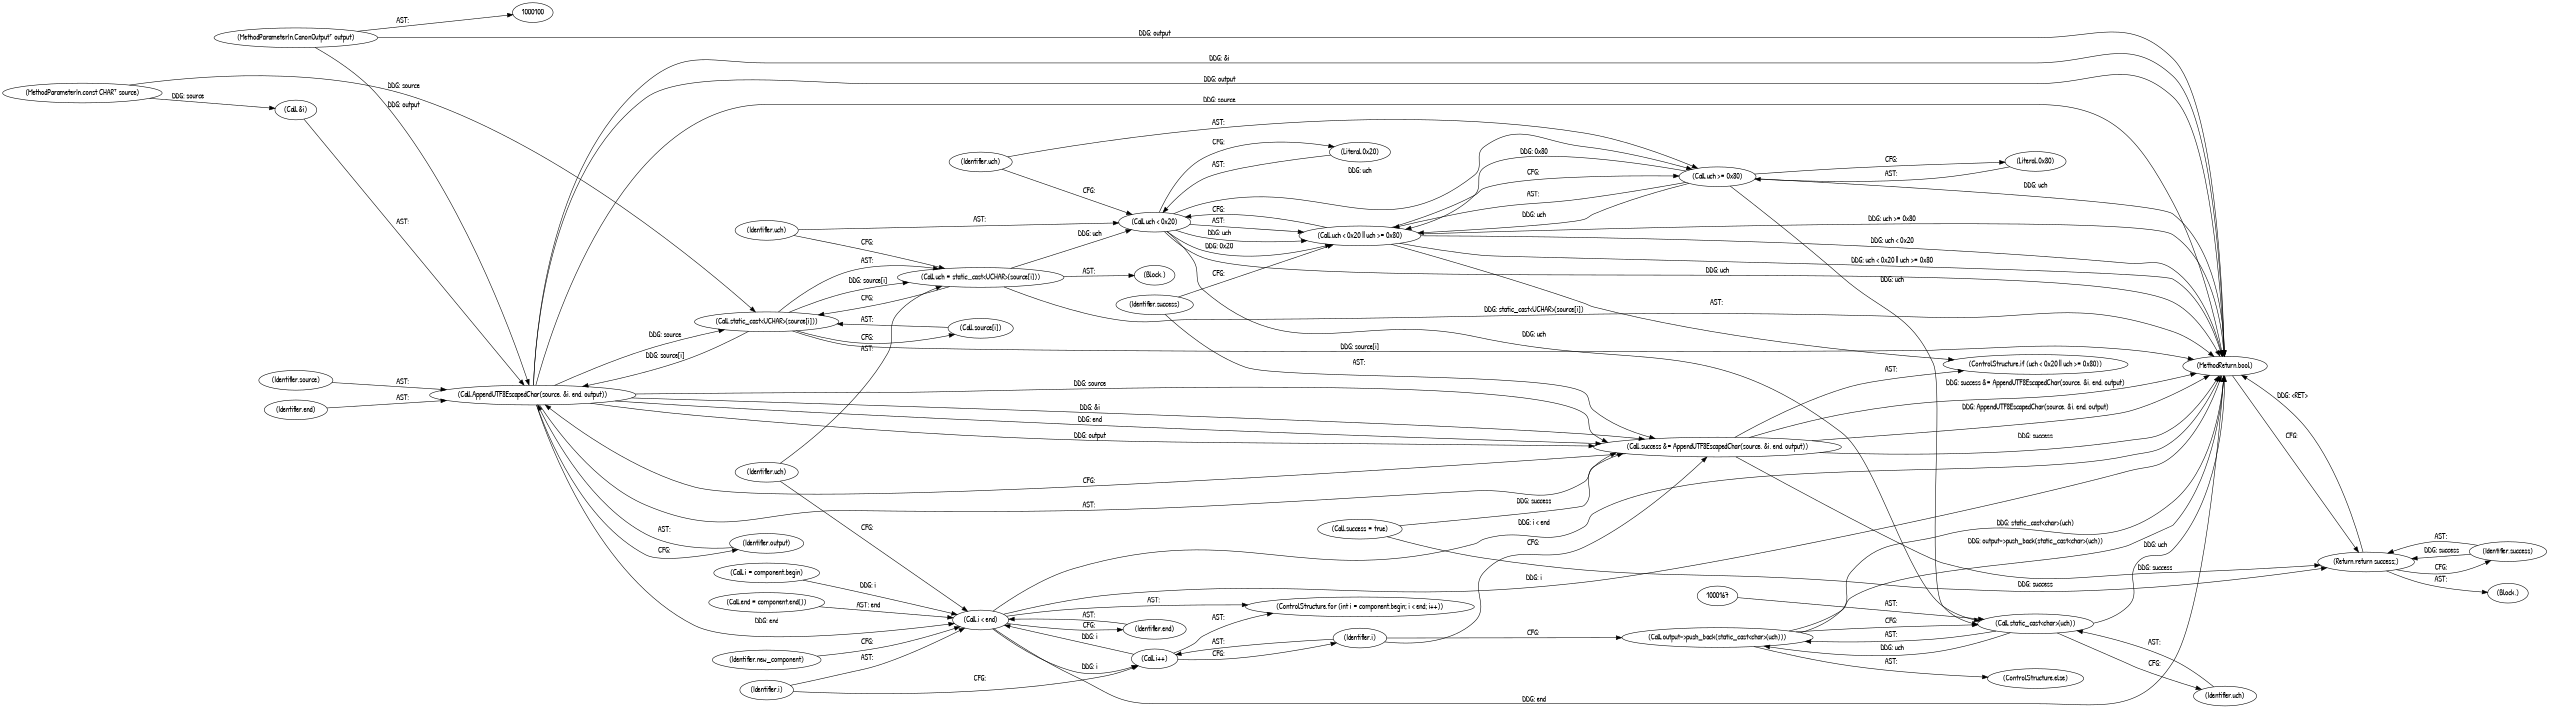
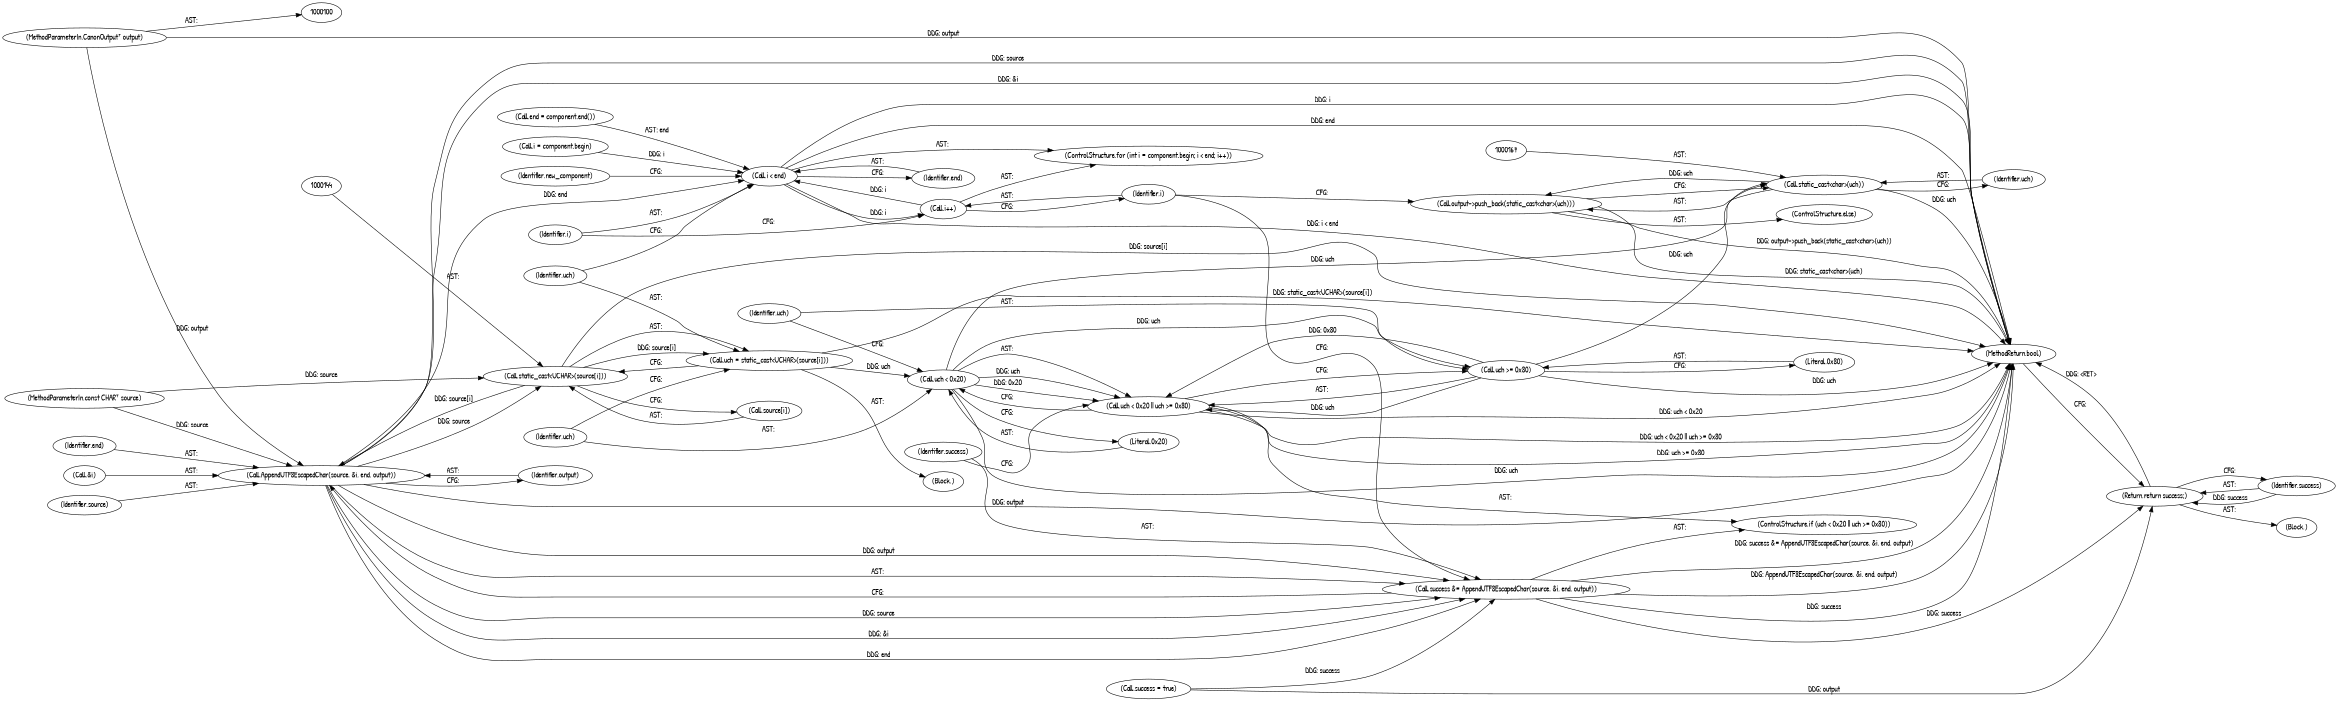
edge "(MethodParameterIn,const CHAR* source)" -> "(Call,&i)": now "(MethodParameterIn,const CHAR* source)" -> "(Call,AppendUTF8EscapedChar(source, &i, end, output))"
node "1000144": added
edge "(Call,success = true)" -> "(Return,return success;)": label "DDG: success" -> "DDG: output"
